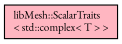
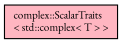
node "libMesh::ScalarTraits < std::complex< T > >": label "libMesh::ScalarTraits < std::complex< T > >" -> "complex::ScalarTraits < std::complex< T > >"
